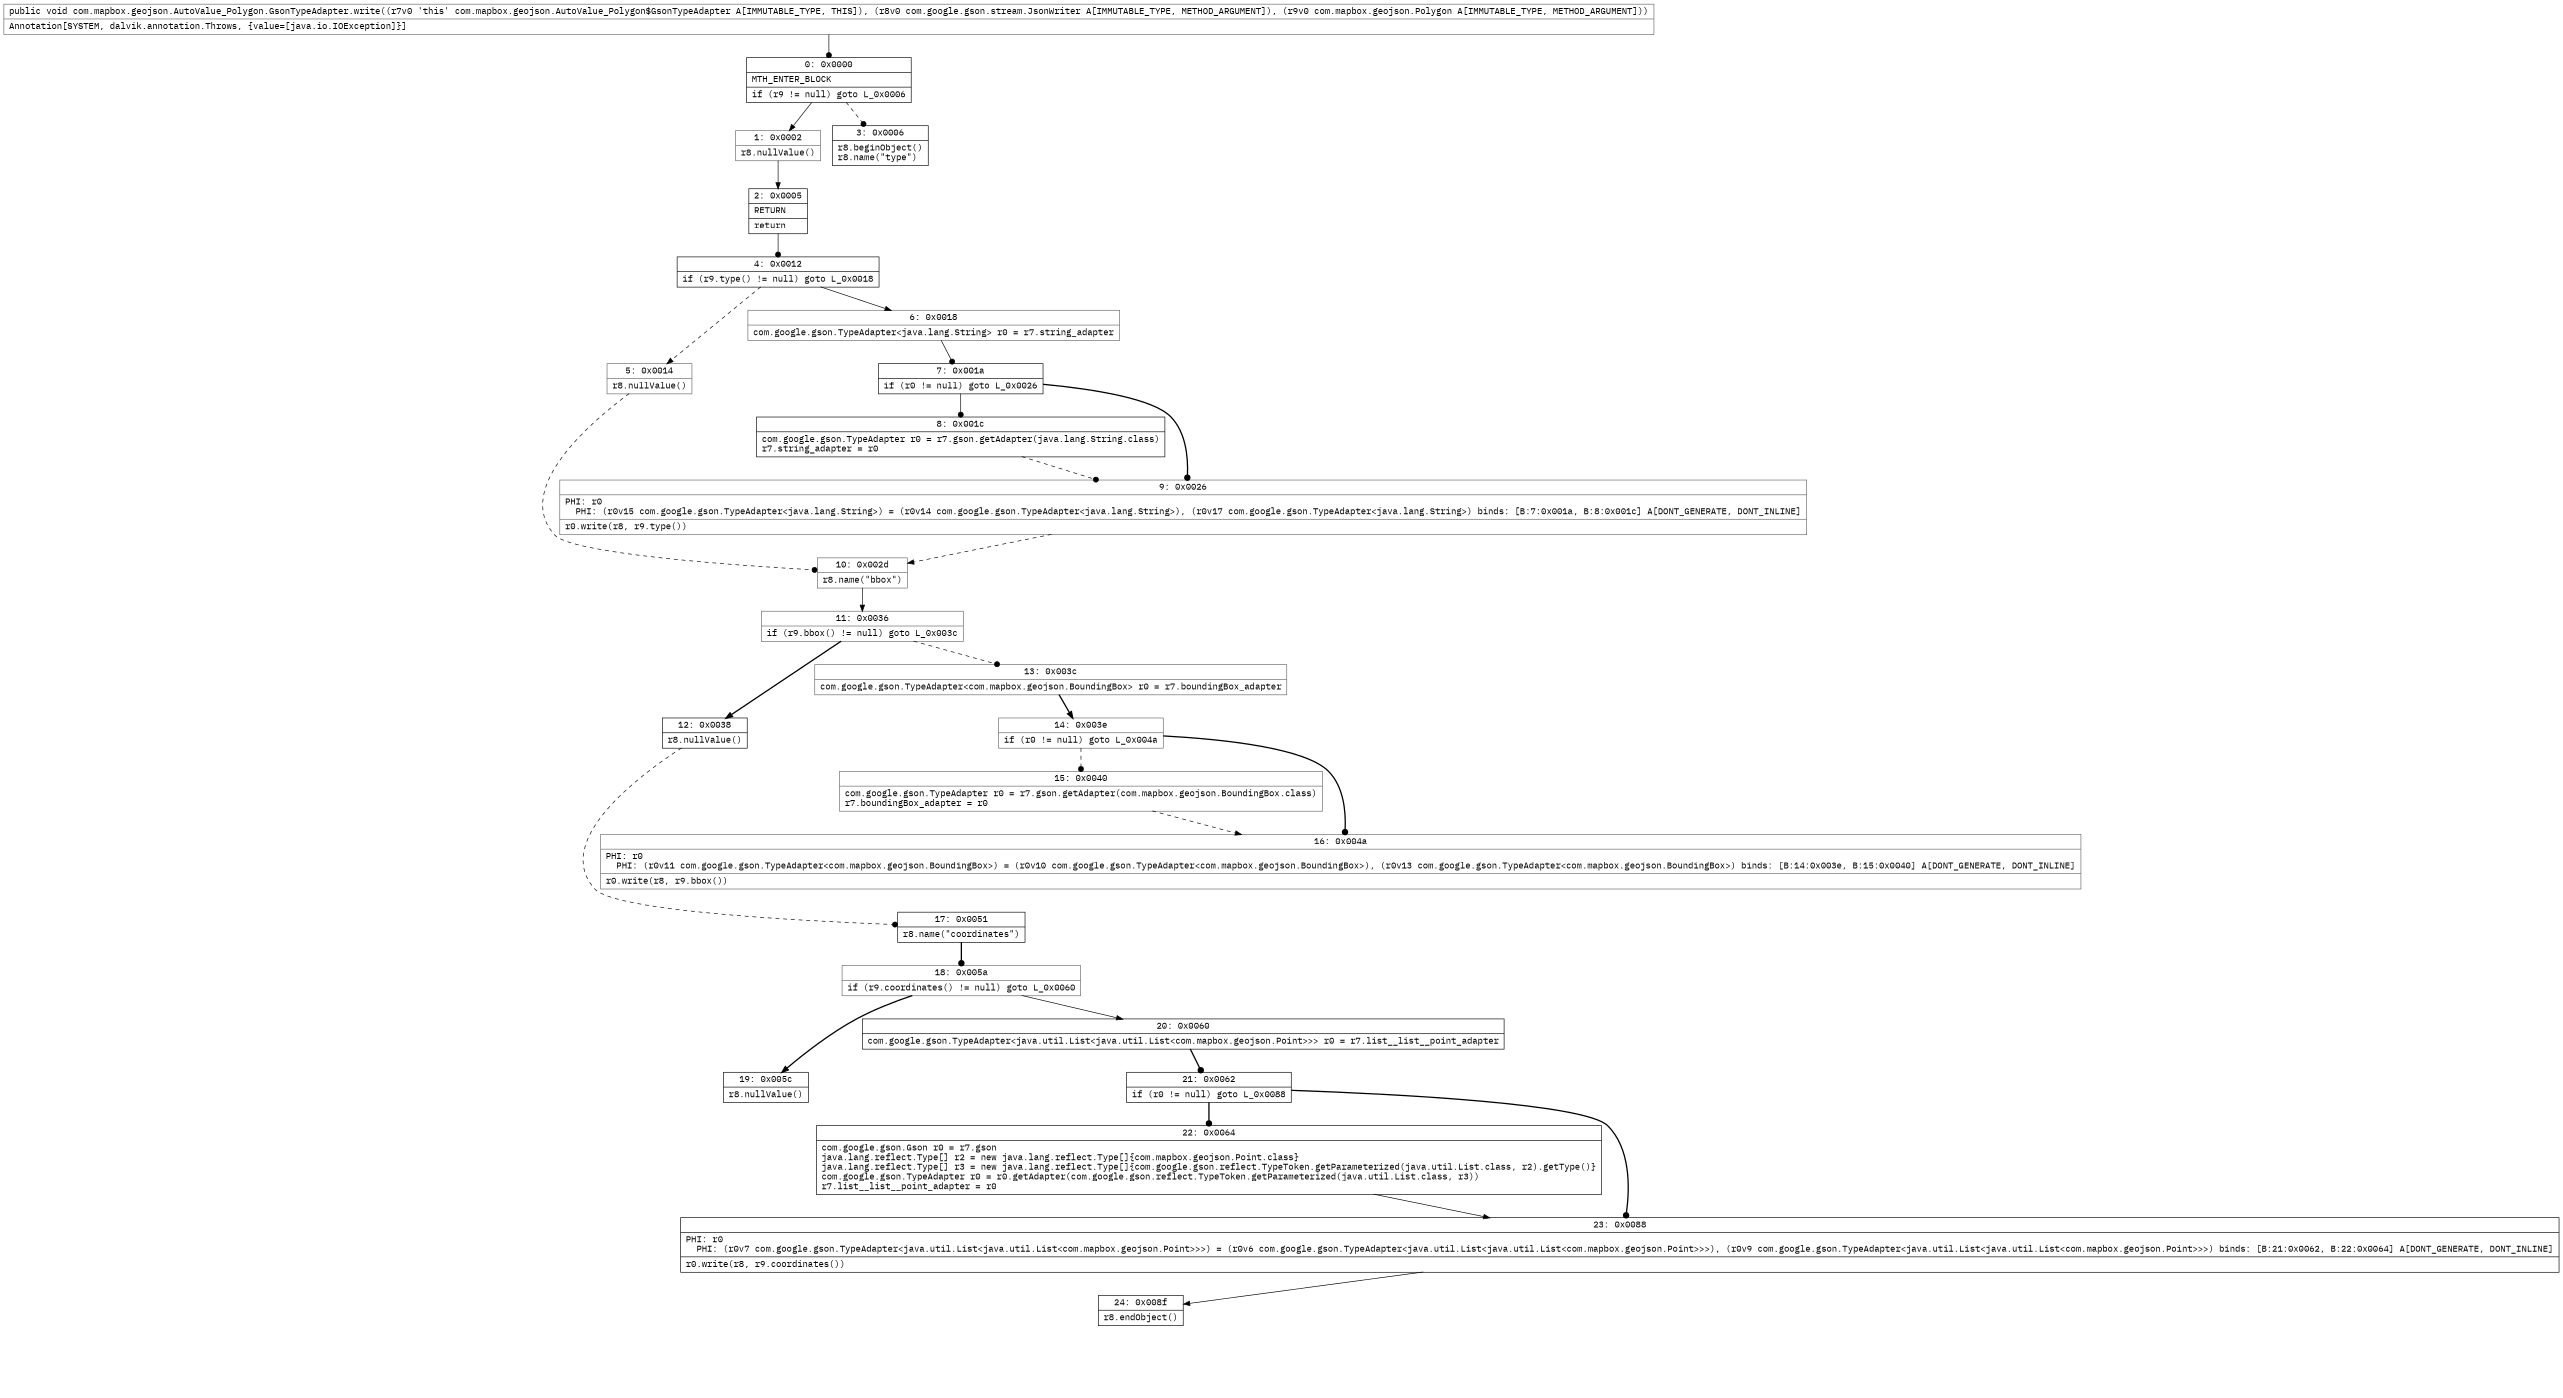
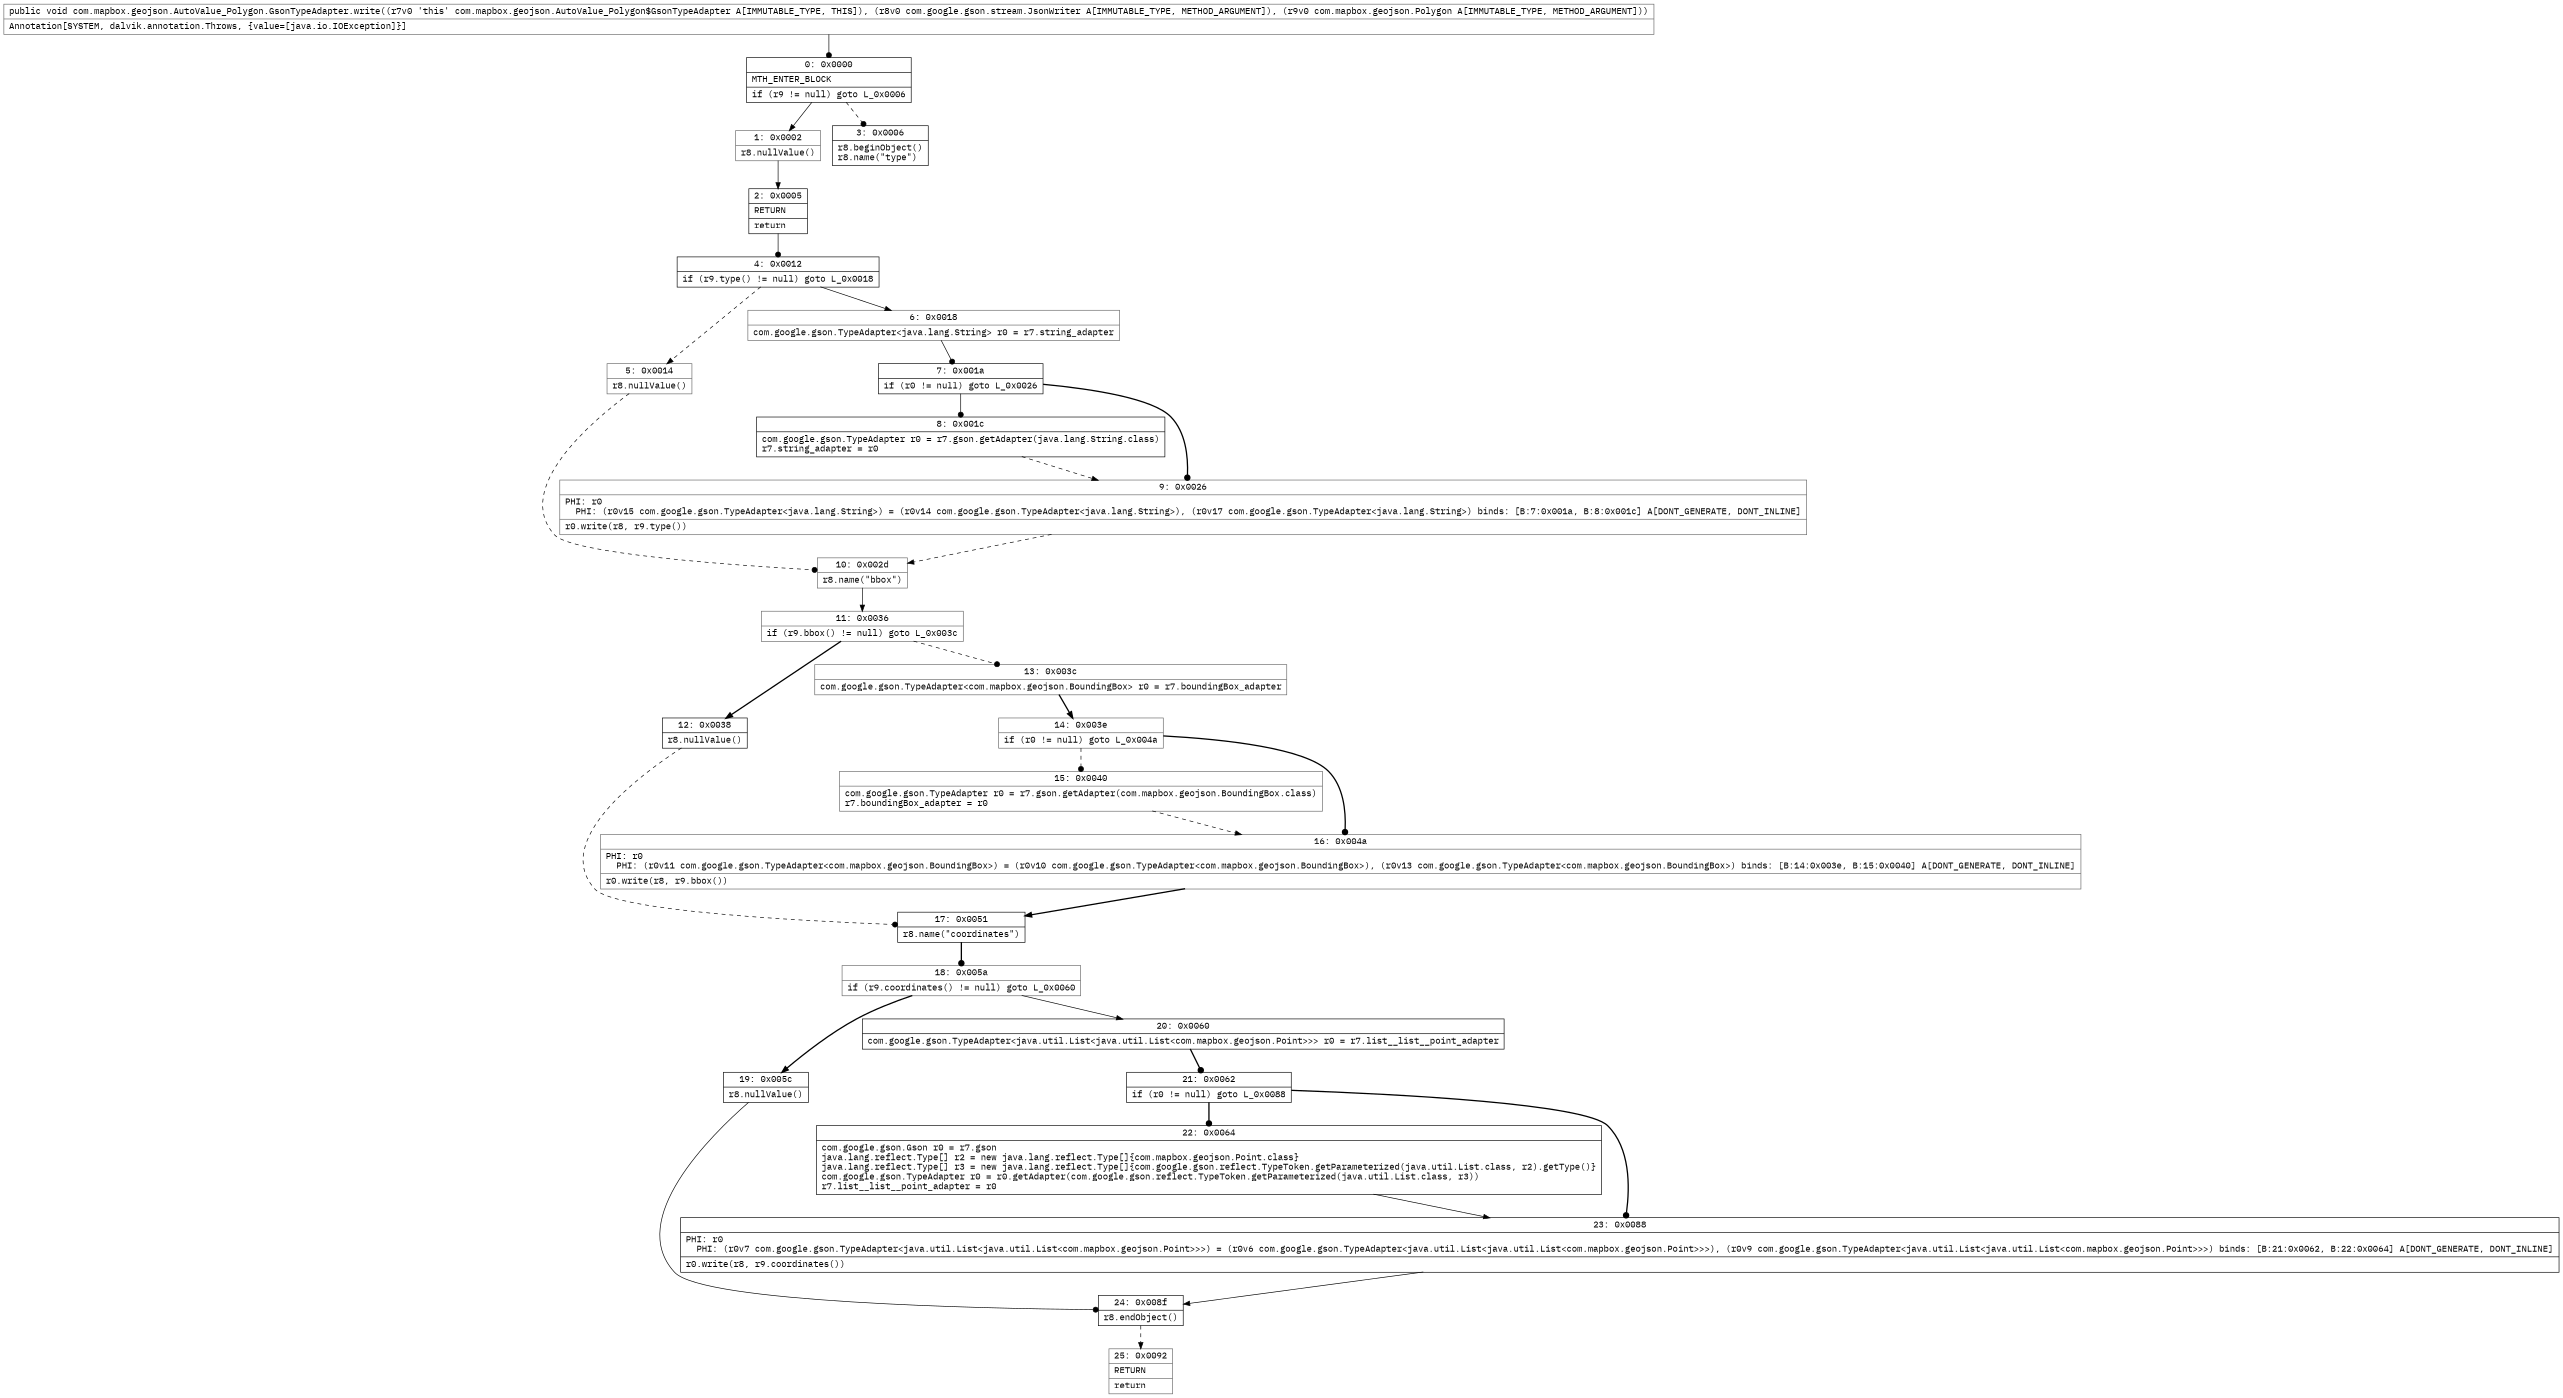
edge "8: 0x001c" -> "9: 0x0026": arrowhead dot -> normal
edge "16: 0x004a" -> "17: 0x0051": added
edge "19: 0x005c" -> "24: 0x008f": added
node "25: 0x0092": added
